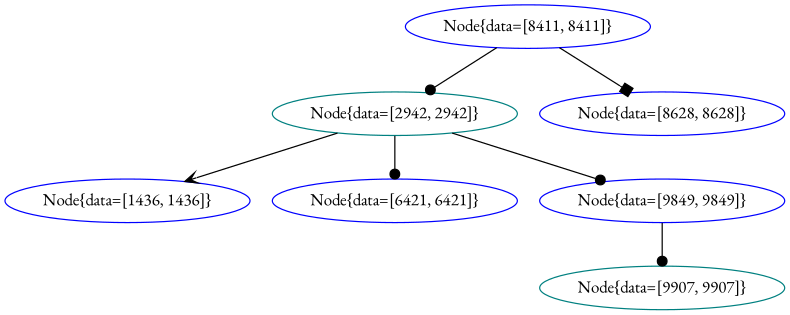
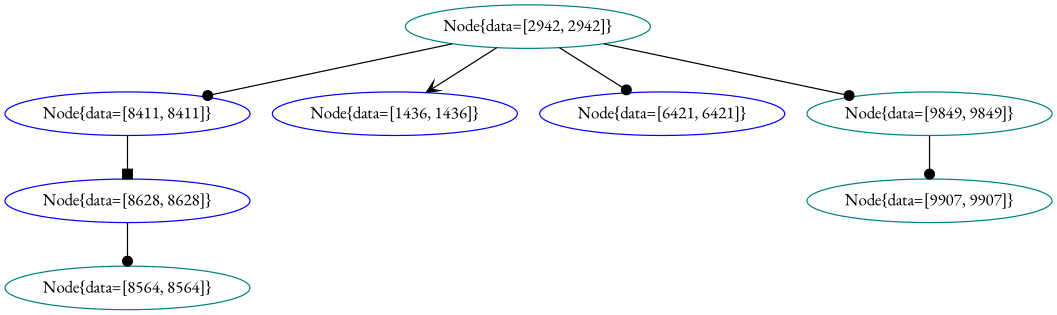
edge "Node{data=[8411, 8411]}" -> "Node{data=[2942, 2942]}": reversed
node "Node{data=[9849, 9849]}": color blue -> teal
node "Node{data=[8564, 8564]}": added
